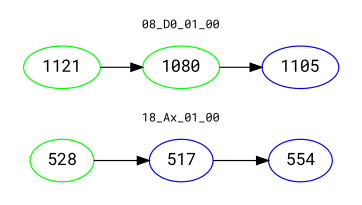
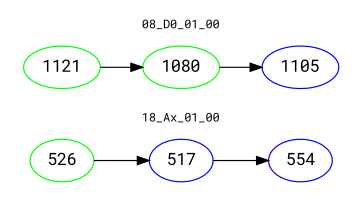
node "528": label "528" -> "526"
